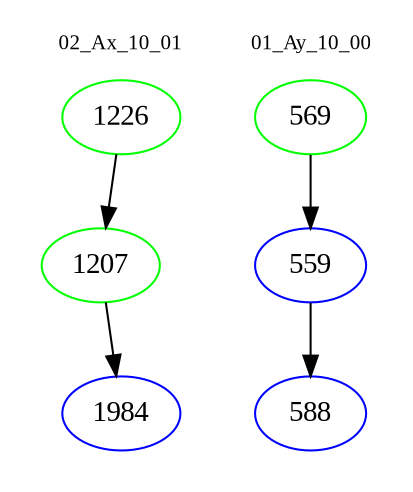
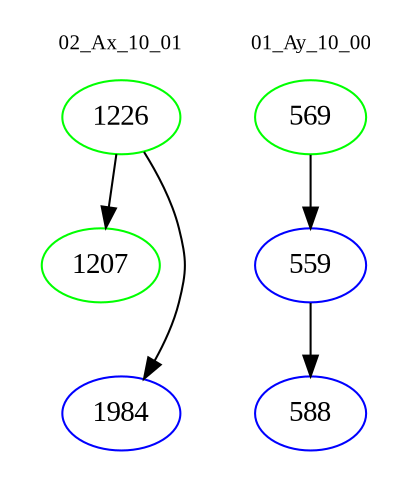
edge "1207" -> "1984": now "1226" -> "1984"
